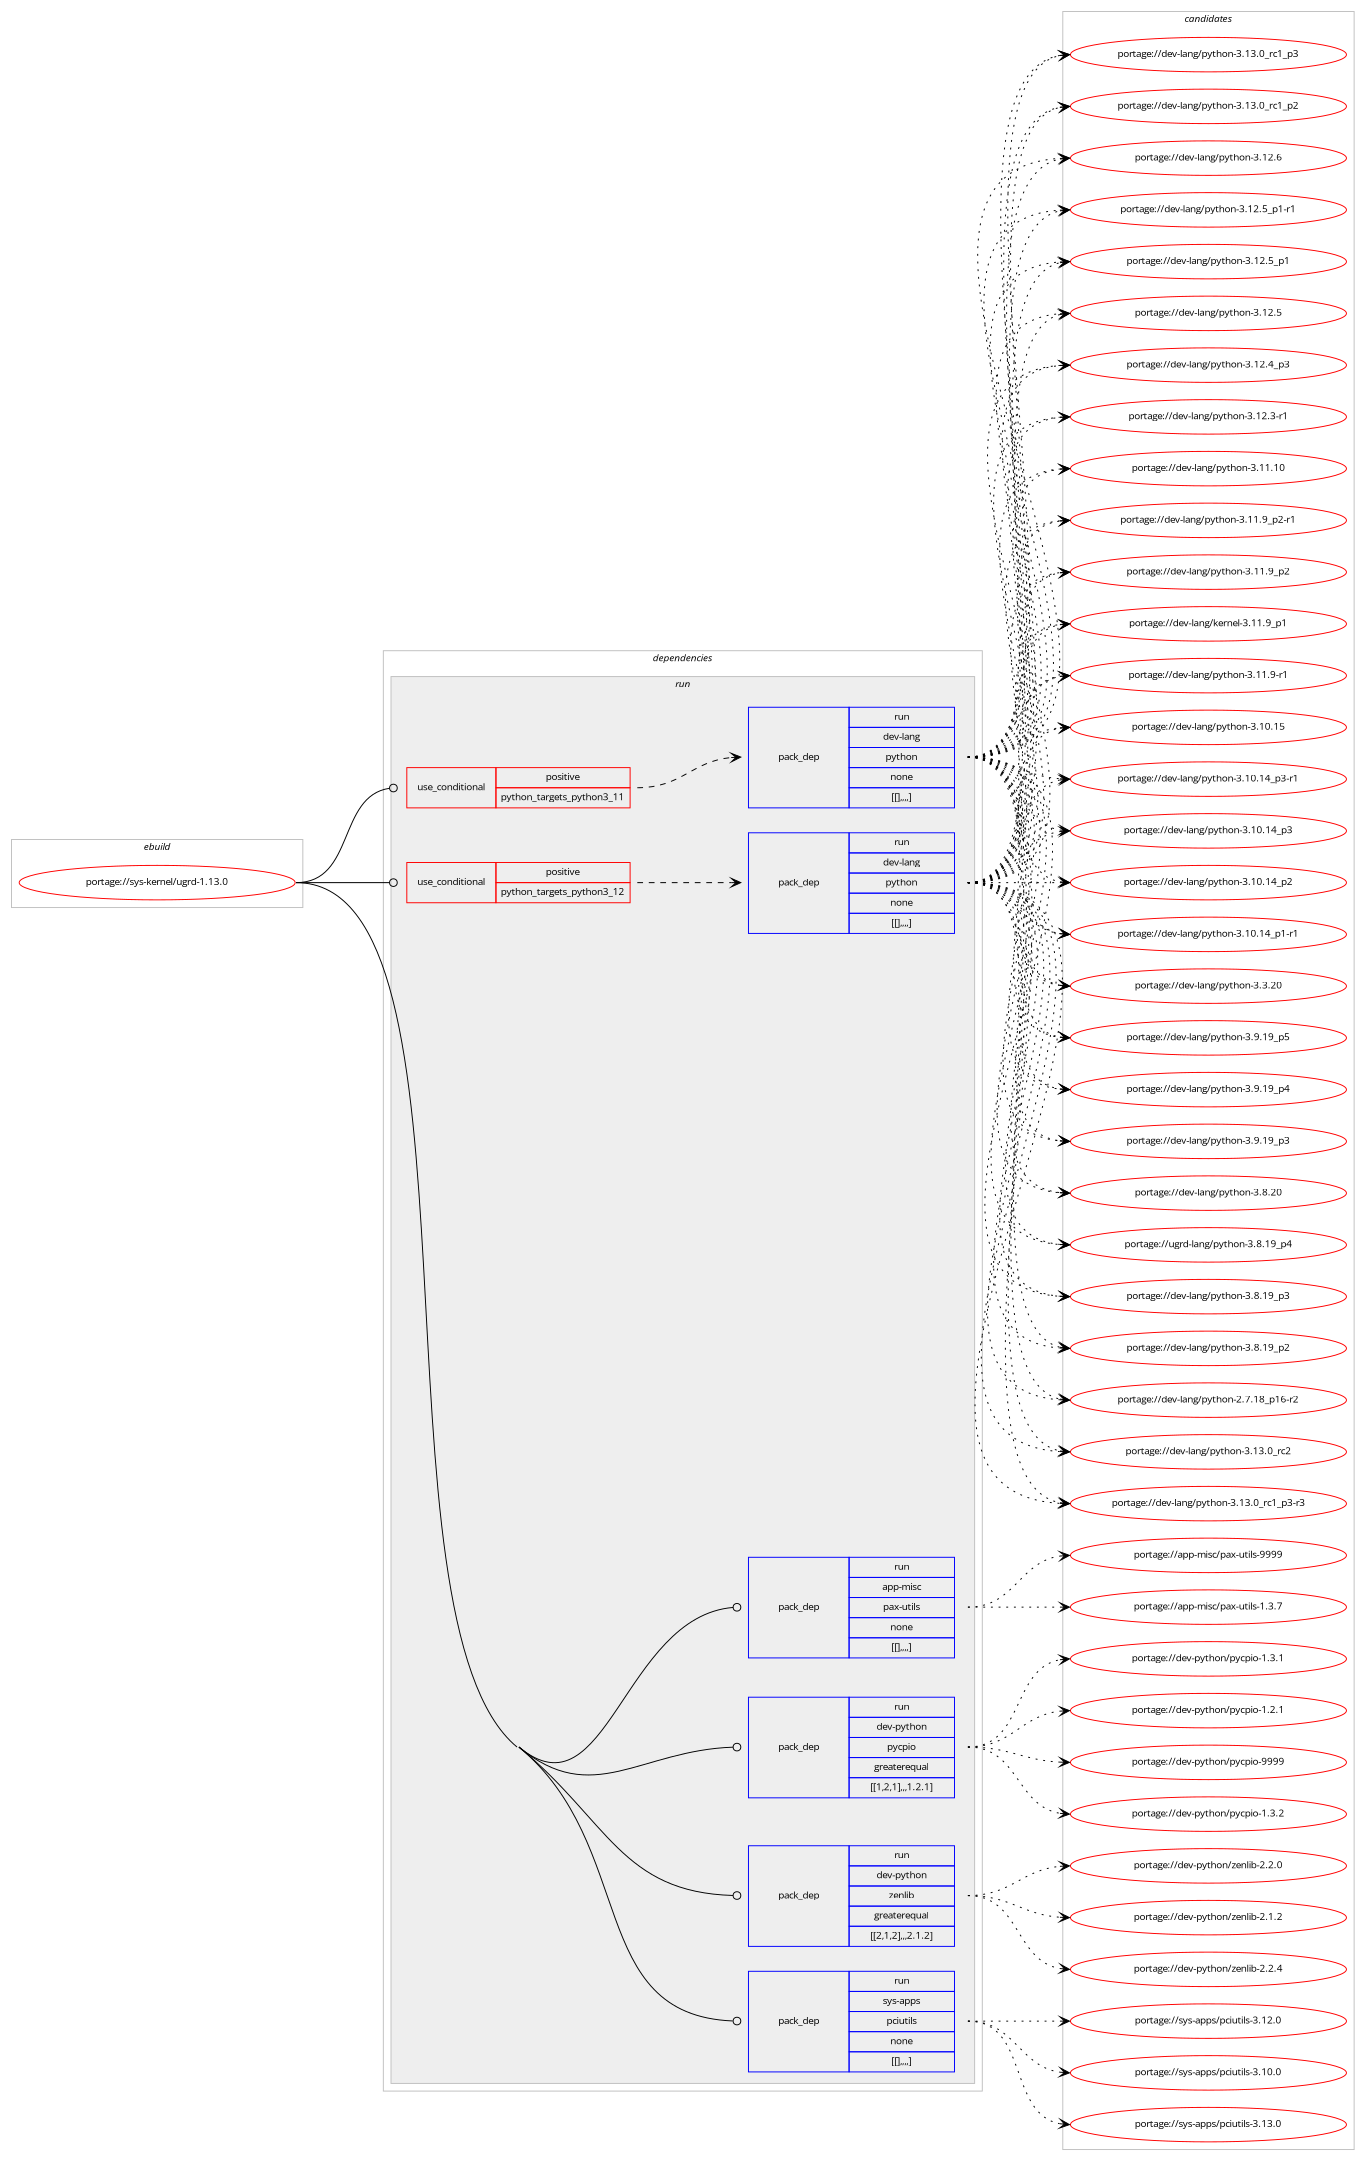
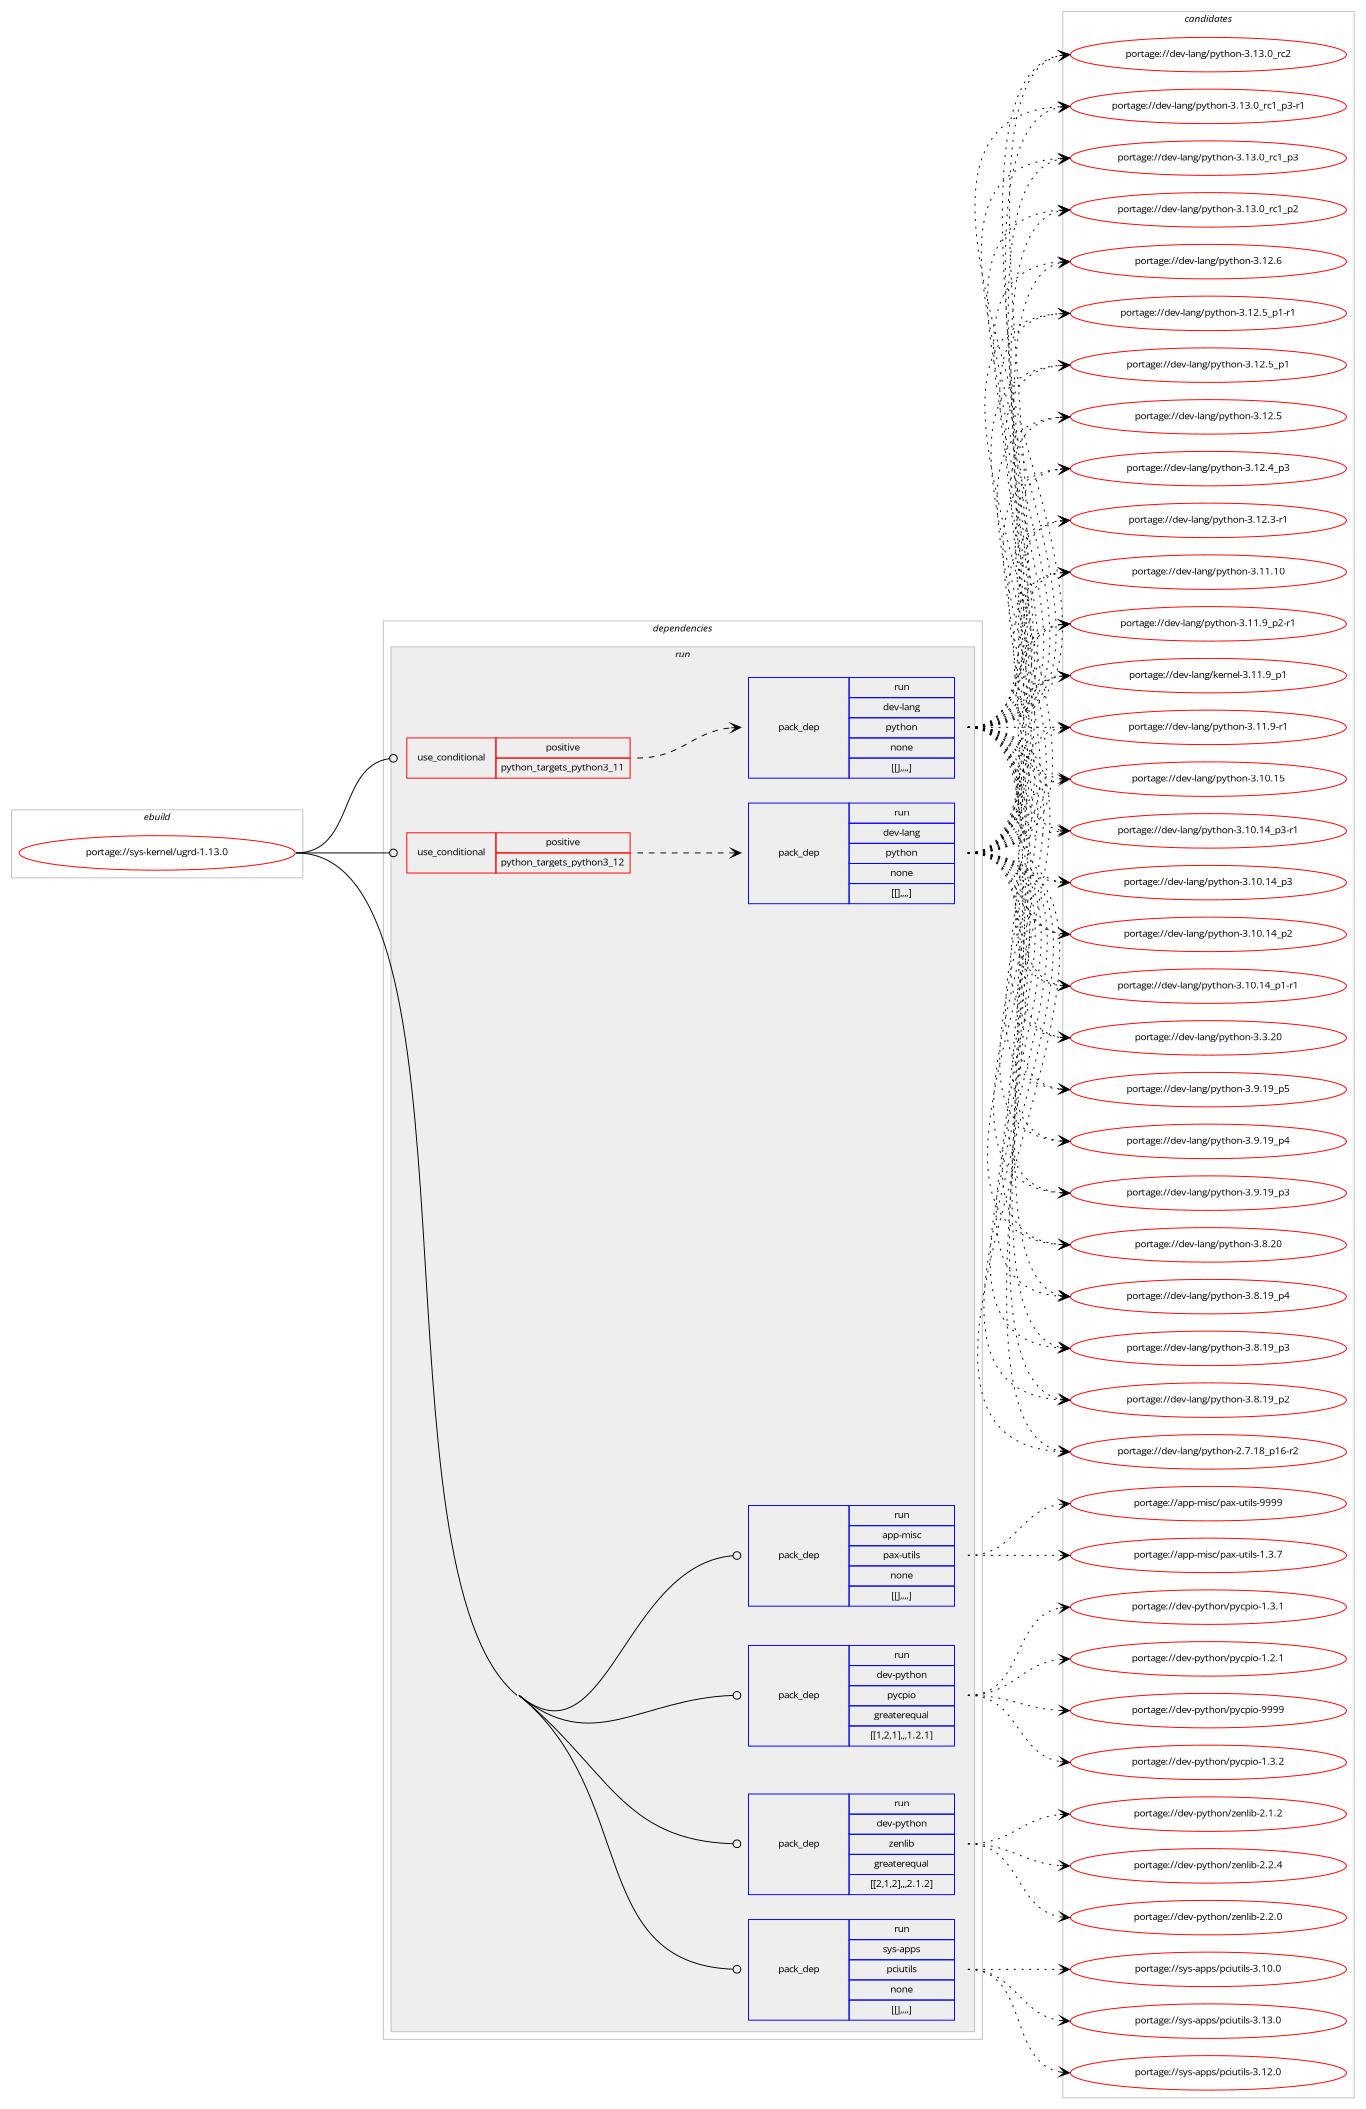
node "portage://dev-lang/python-3.11.9_p2": removed
node "portage://ugrd-lang/python-3.8.19_p4": label "portage://ugrd-lang/python-3.8.19_p4" -> "portage://dev-lang/python-3.8.19_p4"
node "portage://dev-lang/python-3.13.0_rc1_p3-r3": label "portage://dev-lang/python-3.13.0_rc1_p3-r3" -> "portage://dev-lang/python-3.13.0_rc1_p3-r1"
